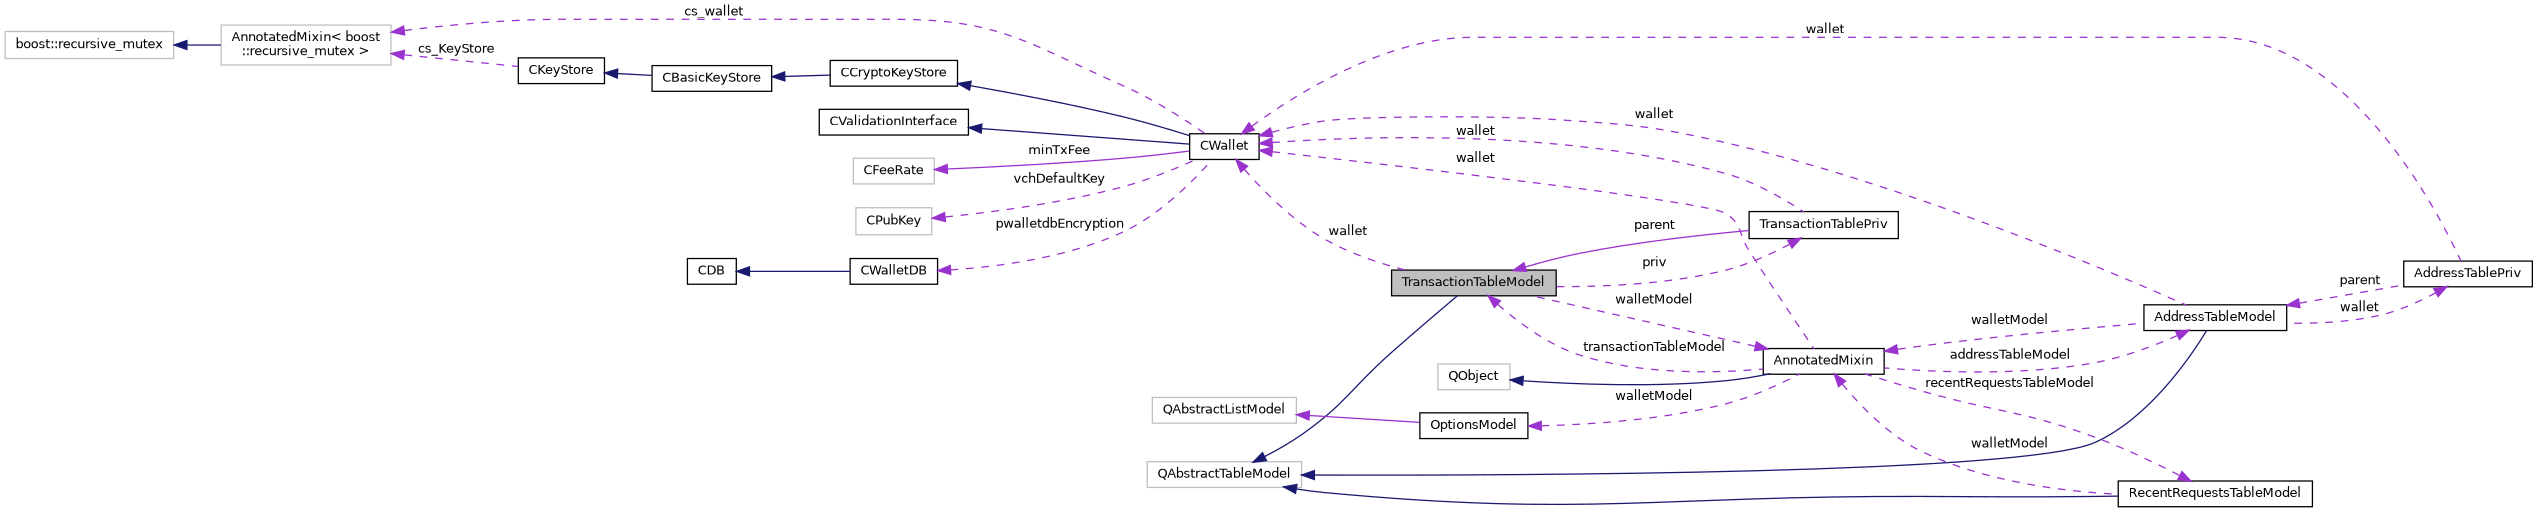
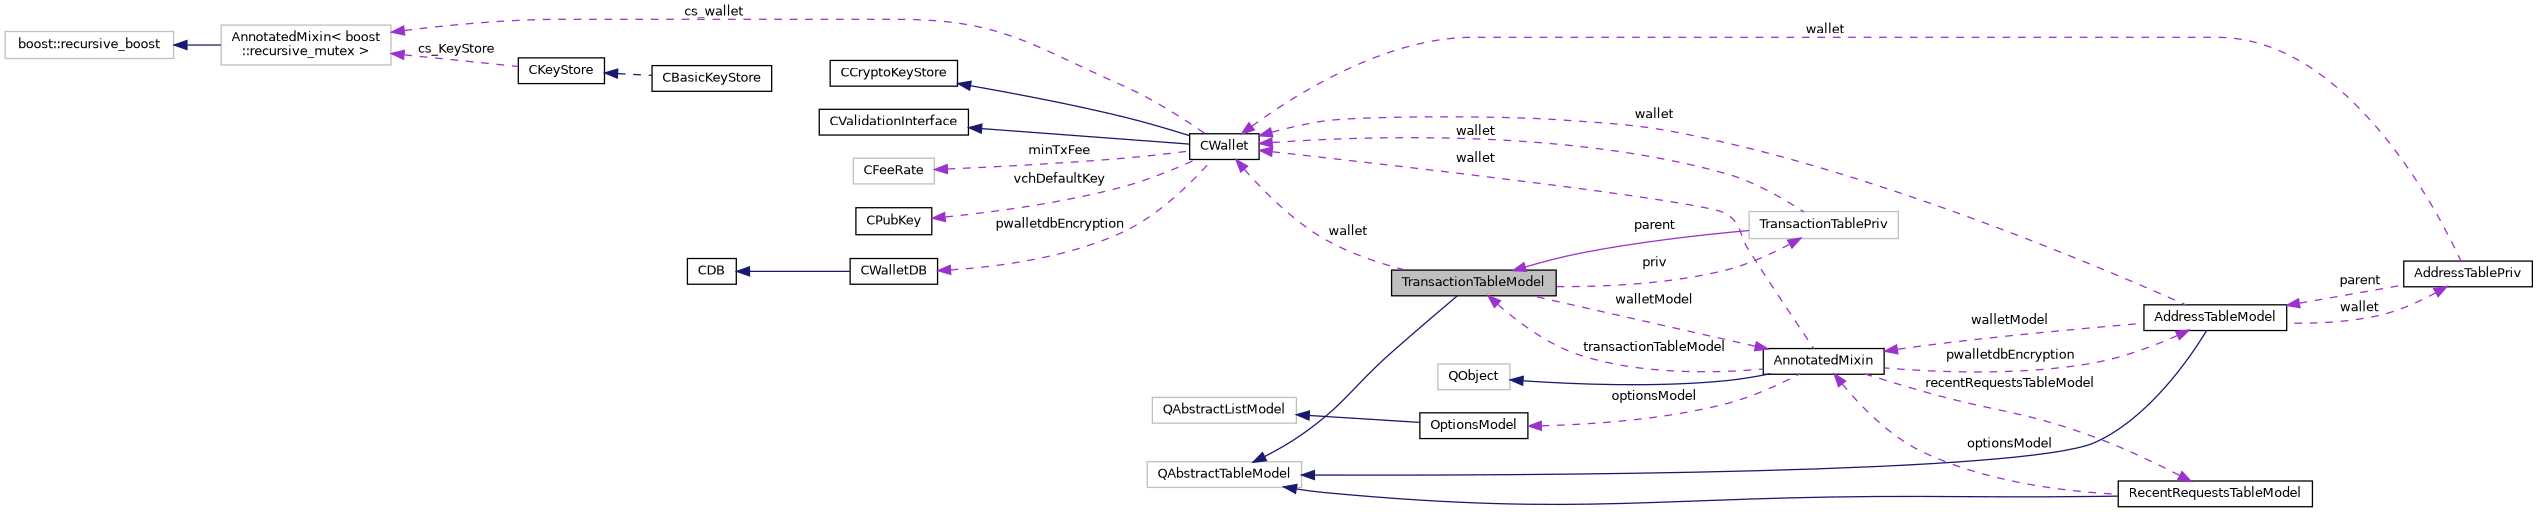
node "boost::recursive_mutex": label "boost::recursive_mutex" -> "boost::recursive_boost"
edge "CBasicKeyStore" -> "CKeyStore": style solid -> dashed
edge "CCryptoKeyStore" -> "CBasicKeyStore": removed
edge "CWallet" -> "CFeeRate": style solid -> dashed
node "CPubKey": color grey75 -> black
node "TransactionTablePriv": color black -> grey75
edge "AnnotatedMixin" -> "AddressTableModel": label " addressTableModel" -> " pwalletdbEncryption"
edge "AnnotatedMixin" -> "OptionsModel": label " walletModel" -> " optionsModel"
edge "OptionsModel" -> "QAbstractListModel": color darkorchid3 -> midnightblue
edge "RecentRequestsTableModel" -> "AnnotatedMixin": label " walletModel" -> " optionsModel"
